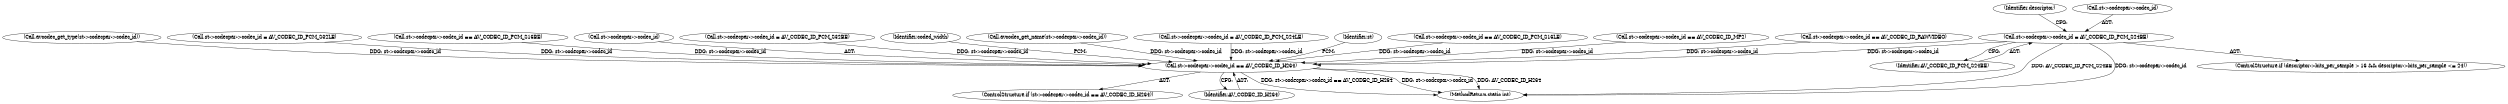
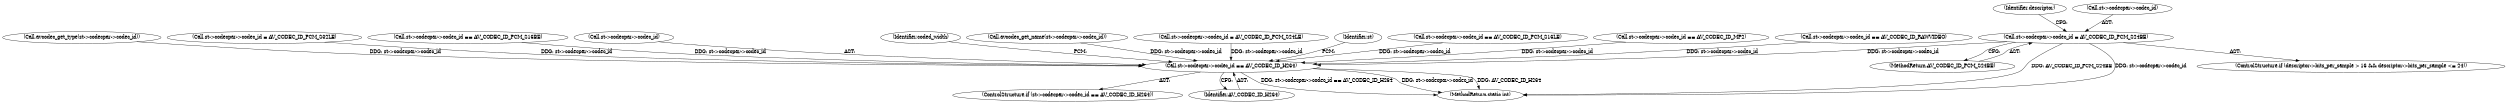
node "(Call,st->codecpar->codec_id = AV_CODEC_ID_PCM_S32BE)": removed
node "(Identifier,AV_CODEC_ID_PCM_S24BE)": label "(Identifier,AV_CODEC_ID_PCM_S24BE)" -> "(MethodReturn,AV_CODEC_ID_PCM_S24BE)"
